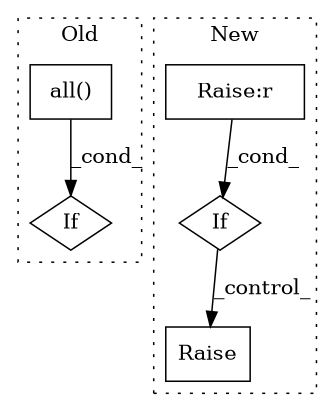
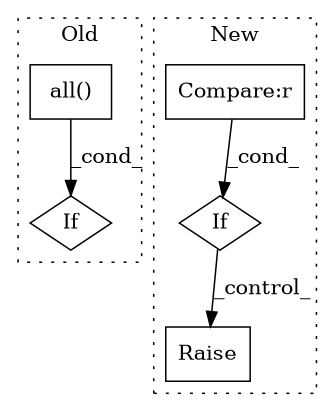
node "Raise:r": label "Raise:r" -> "Compare:r"
